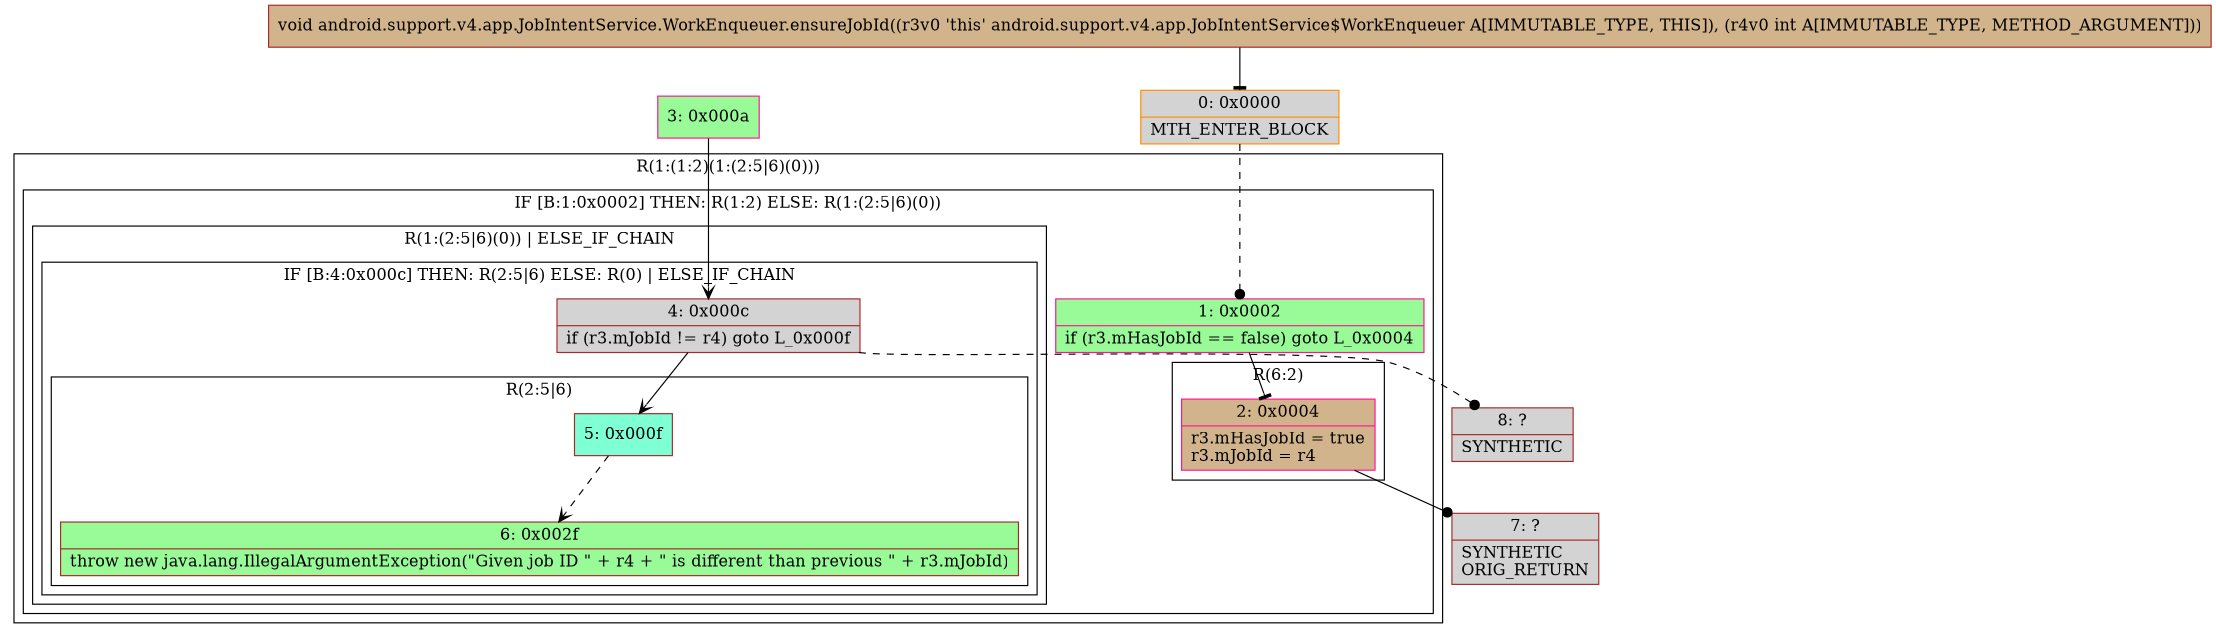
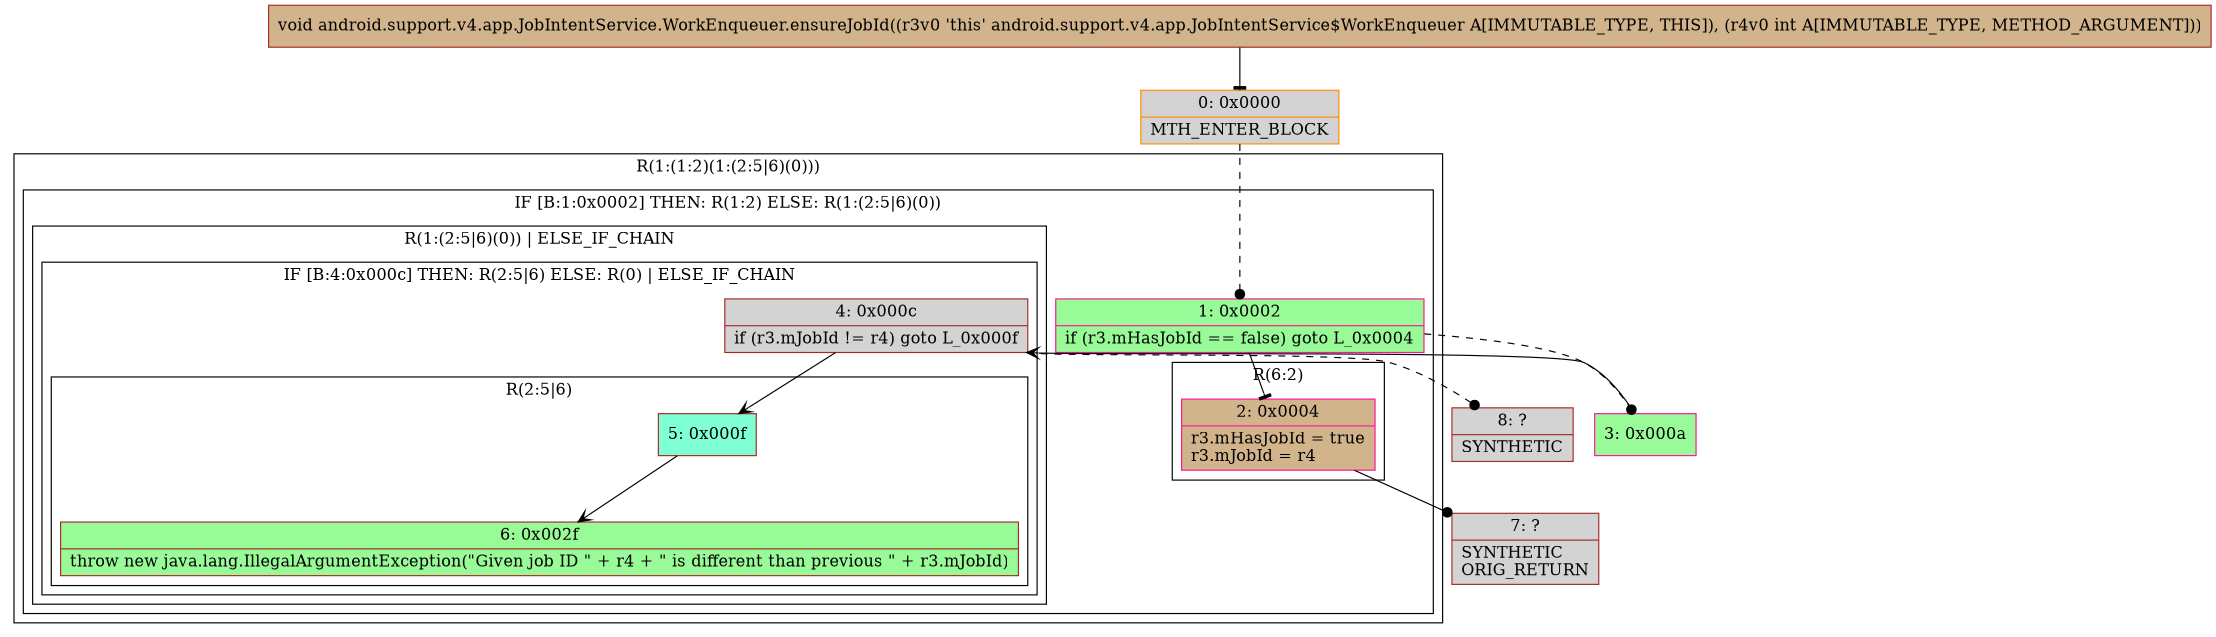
edge "1: 0x0002" -> "3: 0x000a": added
edge "5: 0x000f" -> "6: 0x002f": style dashed -> solid
